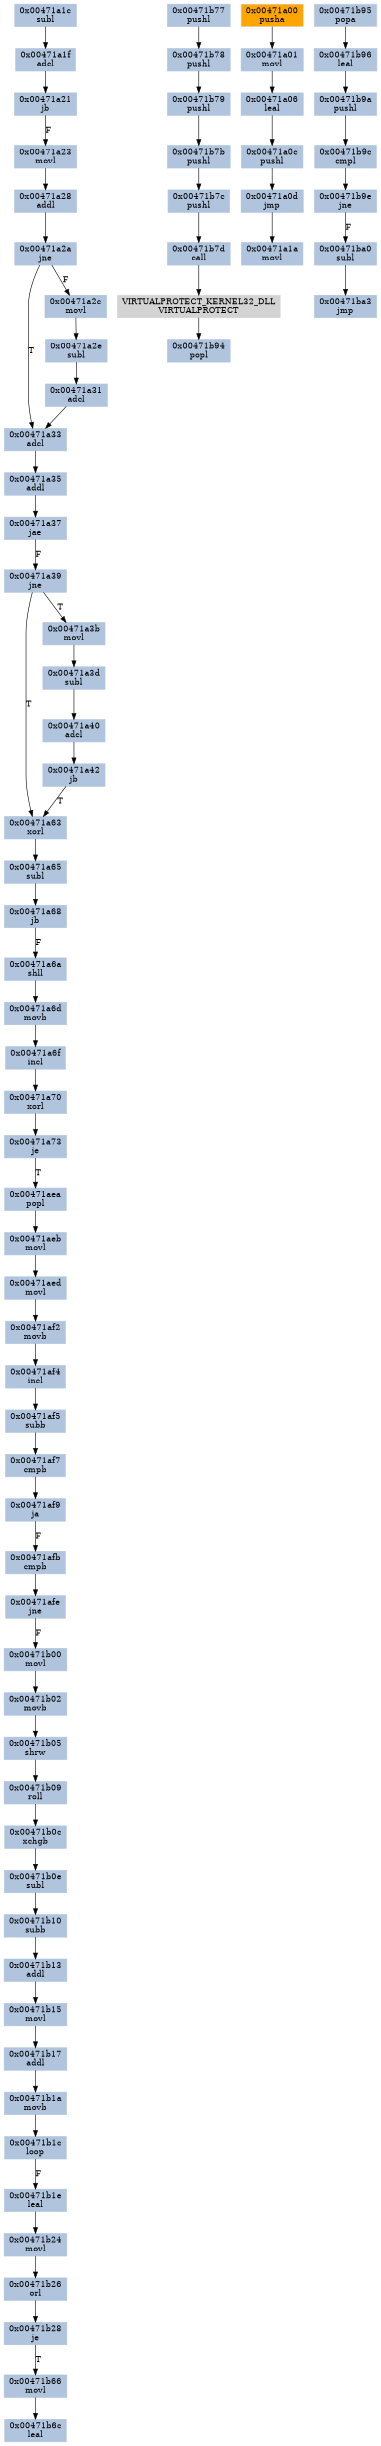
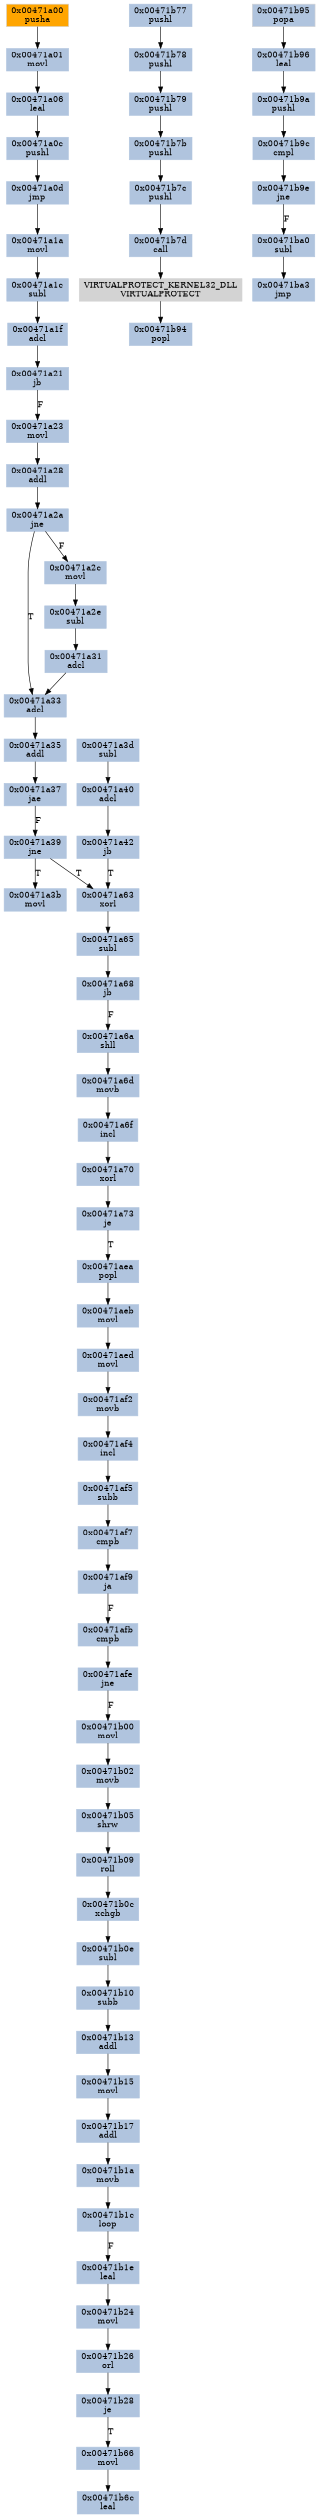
edge "0x00471a1a movl" -> "0x00471a1c subl": added
edge "0x00471a3b movl" -> "0x00471a3d subl": removed
